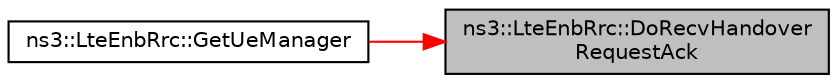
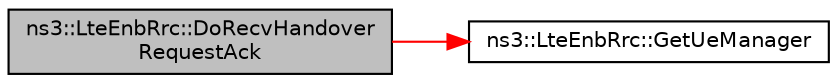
edge "ns3::LteEnbRrc::GetUeManager" -> "ns3::LteEnbRrc::DoRecvHandover RequestAck": reversed
